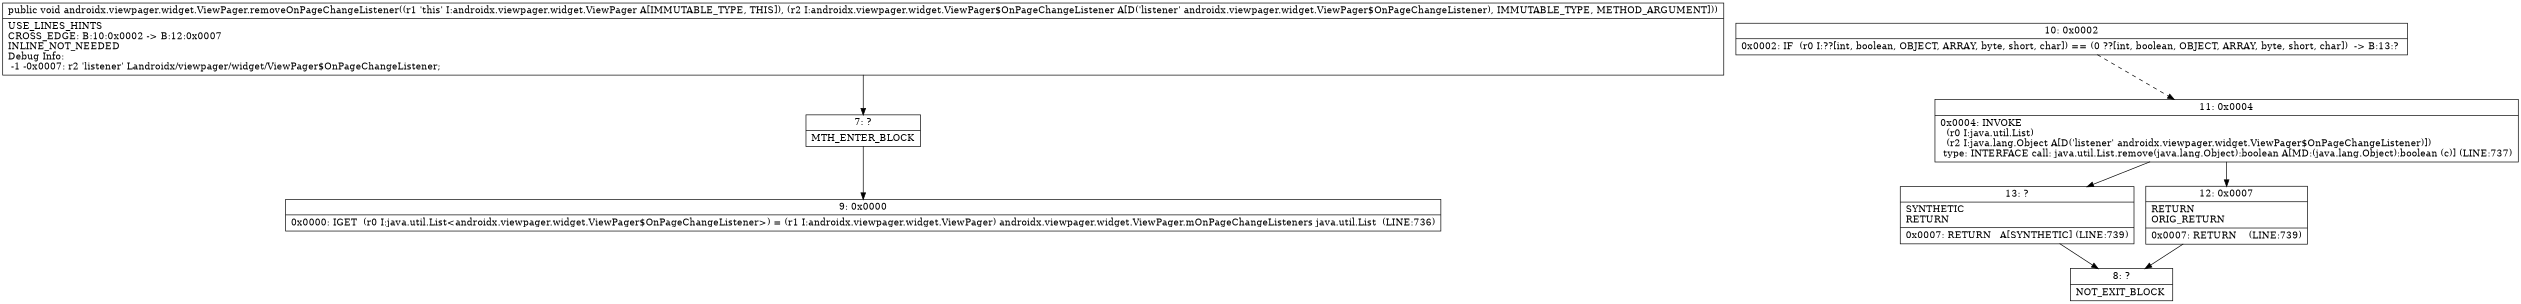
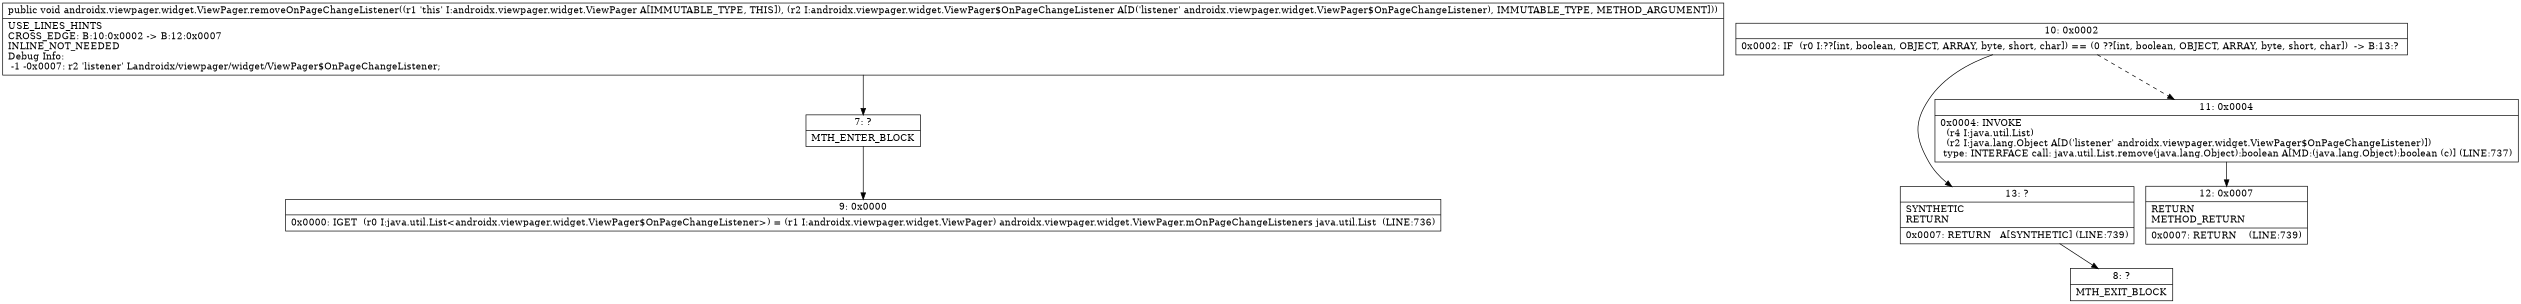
node "11: 0x0004": text "(r0 I:java.util.List)" -> "(r4 I:java.util.List)"
edge "11: 0x0004" -> "13: ?": now "10: 0x0002" -> "13: ?"
node "12: 0x0007": text "ORIG_RETURN" -> "METHOD_RETURN"
edge "12: 0x0007" -> "8: ?": removed
node "8: ?": text "NOT_EXIT_BLOCK" -> "MTH_EXIT_BLOCK"
